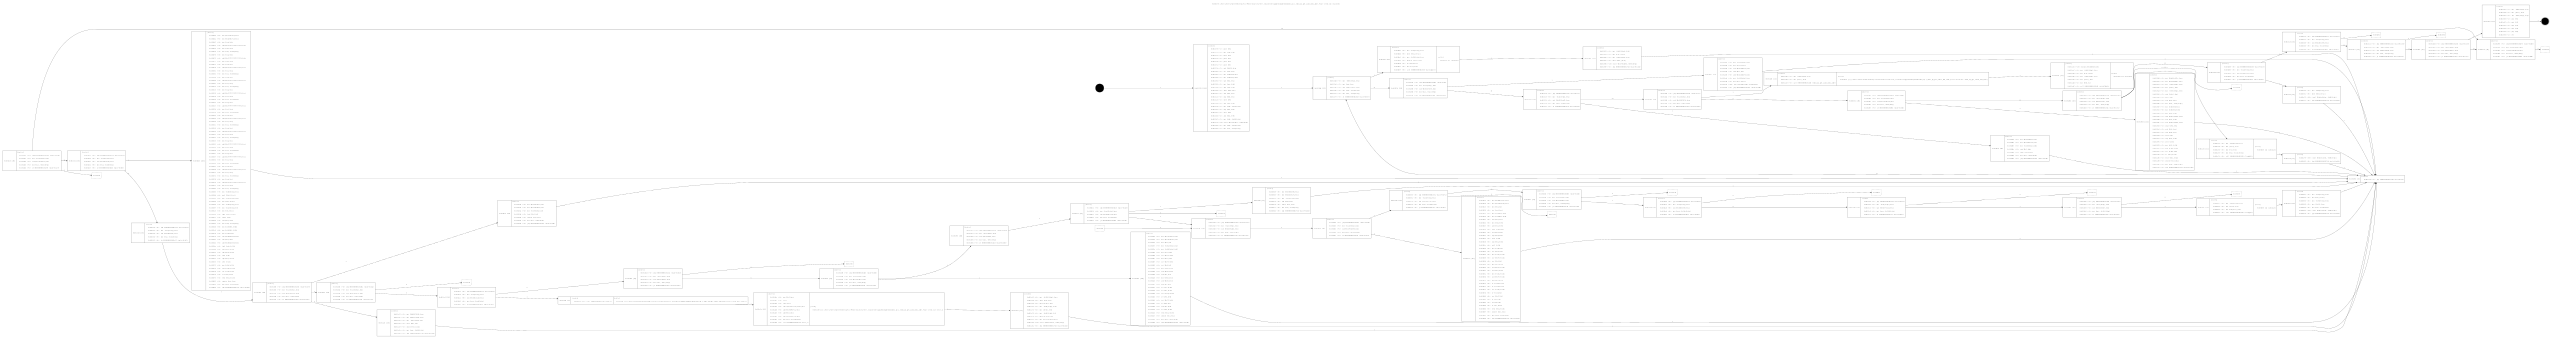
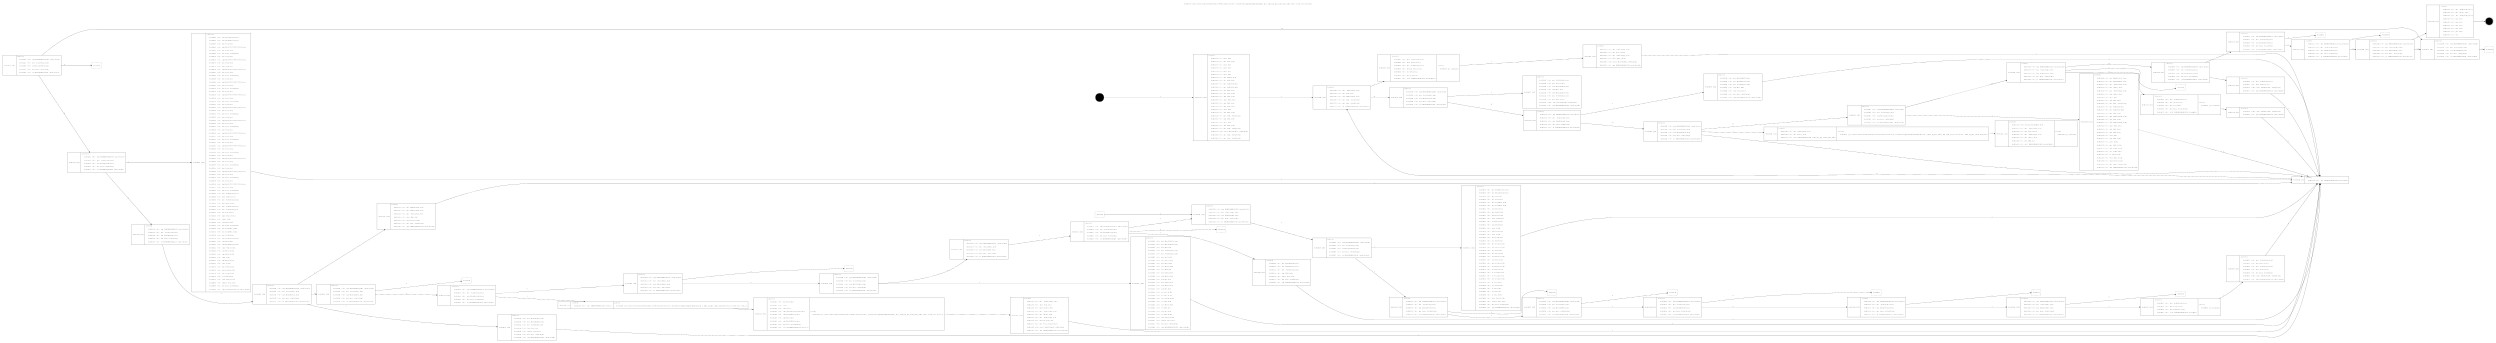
edge "0x401a8f [42]" -> "0x401f4d [5]": now "0x401335 [28]" -> "0x401f4d [5]"
